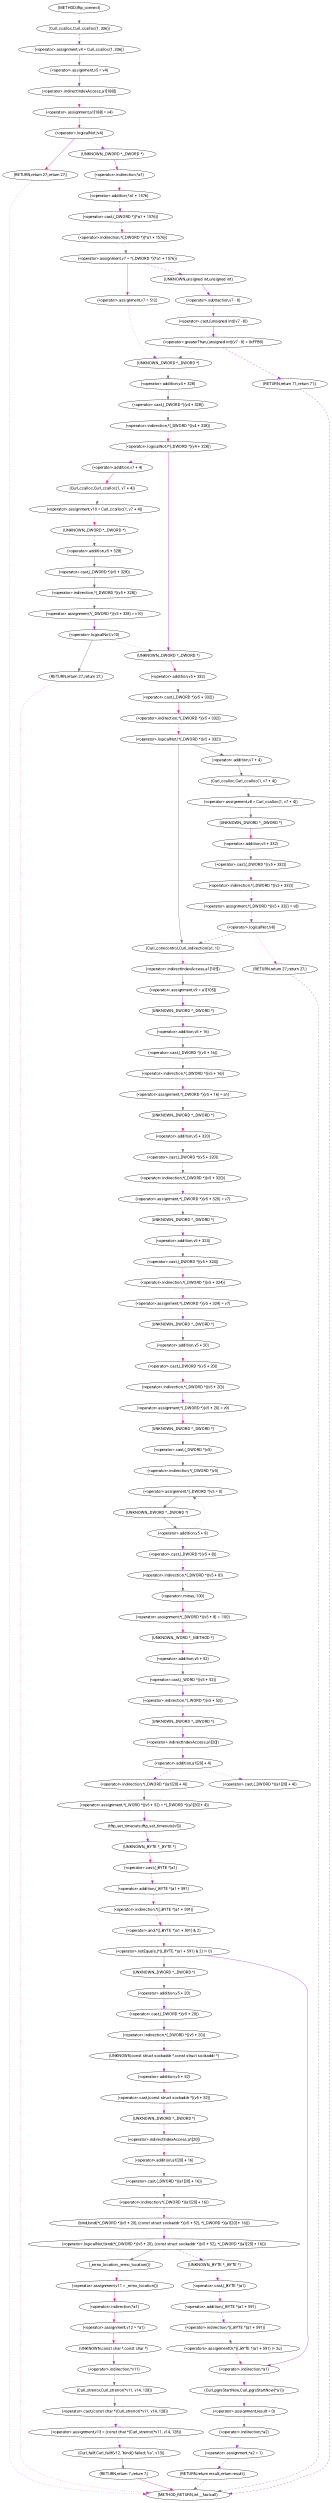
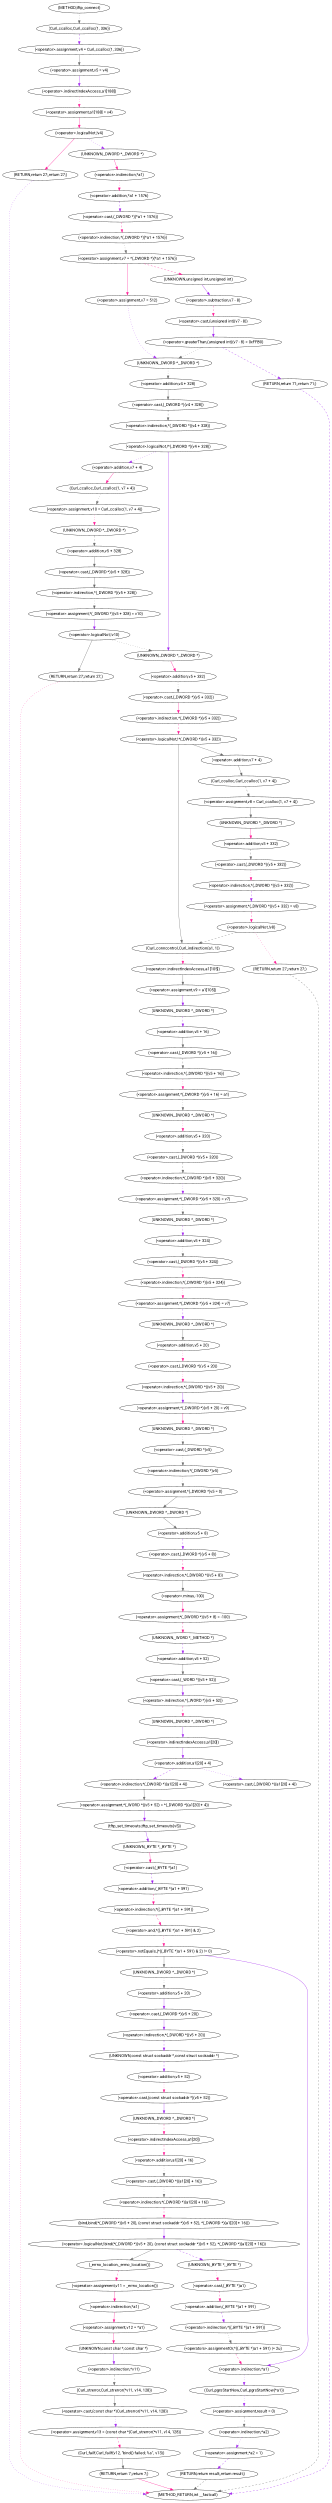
edge "(<operator>.indirection,*(_DWORD *)(v4 + 328))" -> "(<operator>.logicalNot,!*(_DWORD *)(v4 + 328))": removed
edge "(<operator>.addition,v5 + 8)" -> "(<operator>.assignment,*(_DWORD *)v5 = 0)": now "(<operator>.indirection,*(_DWORD *)v5)" -> "(<operator>.assignment,*(_DWORD *)v5 = 0)"
